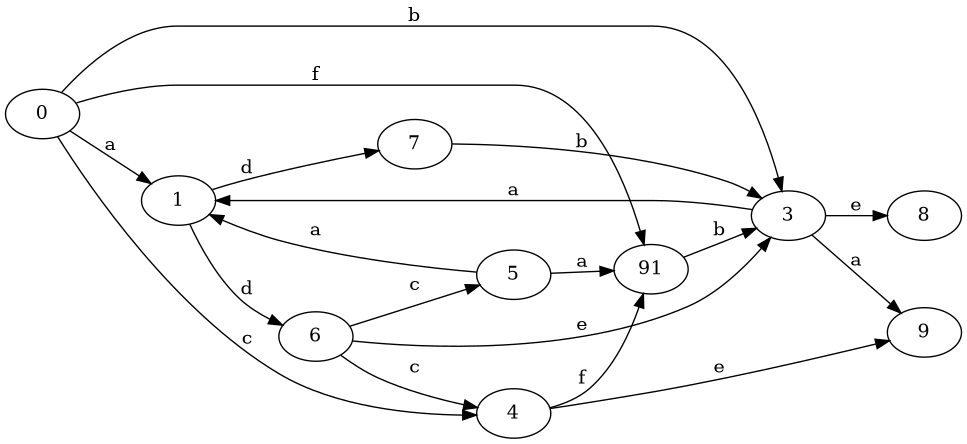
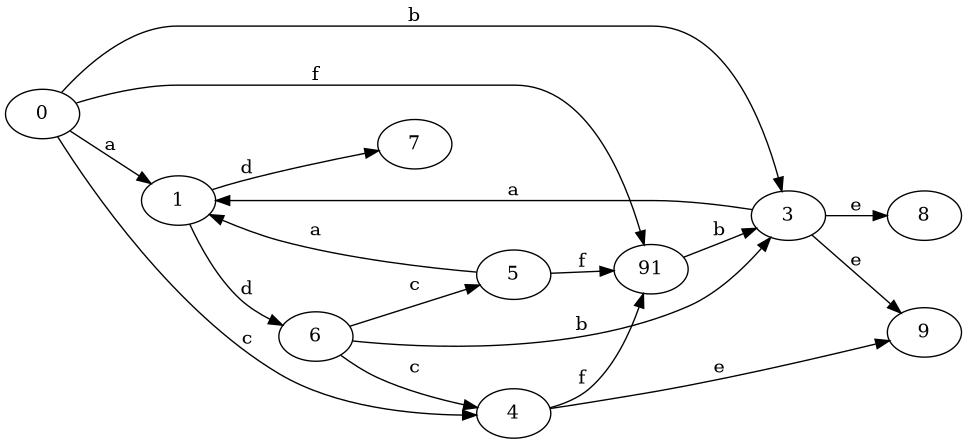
edge "7" -> "3": removed, label "b"
edge "3" -> "9": label "a" -> "e"
edge "5" -> "91": label "a" -> "f"
edge "6" -> "3": label "e" -> "b"
